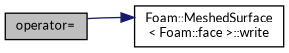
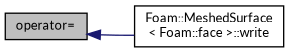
edge "operator=" -> "Foam::MeshedSurface < Foam::face >::write": reversed
